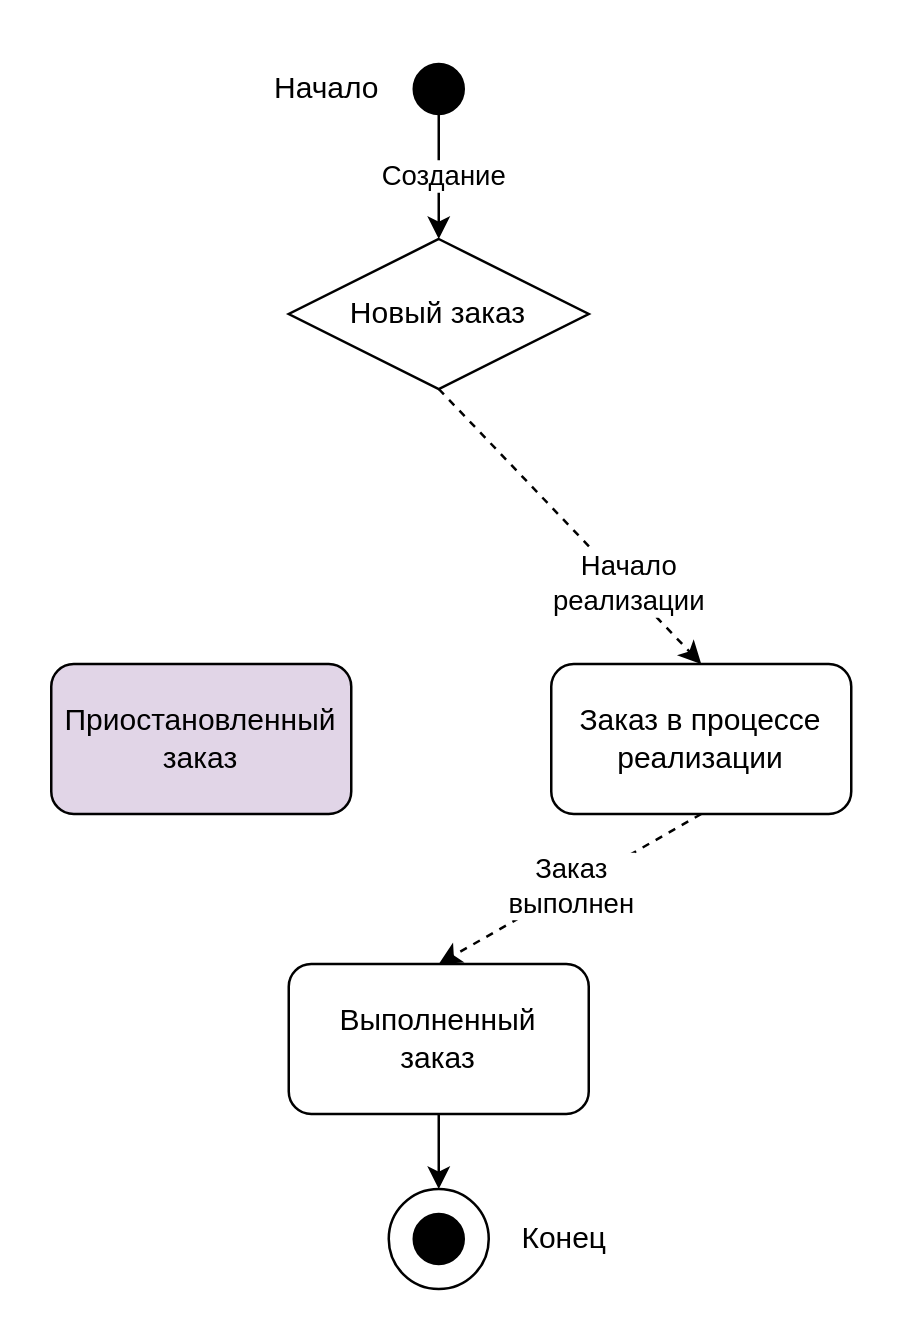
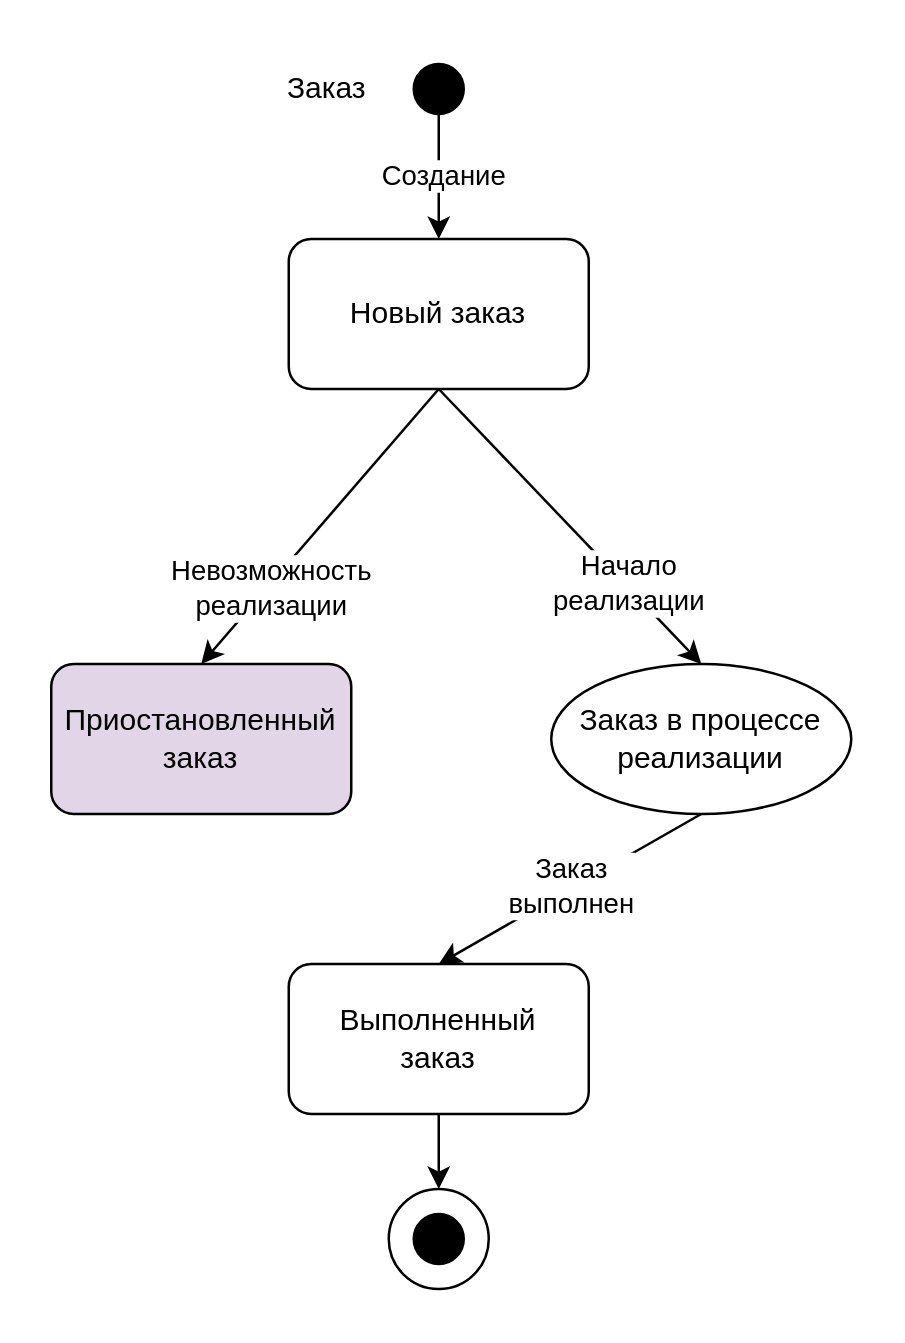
node "Начало": label "Начало" -> "Заказ"
node "Новый заказ": shape diamond -> rounded rectangle
edge "Новый заказ" -> "Заказ в процессе реализации": style dashed -> solid
edge "Новый заказ" -> "Приостановленный заказ": added, label "Невозможность реализации"
node "Заказ в процессе реализации": shape rounded rectangle -> ellipse
edge "Заказ в процессе реализации" -> "Выполненный заказ": style dashed -> solid
node "Конец": removed
